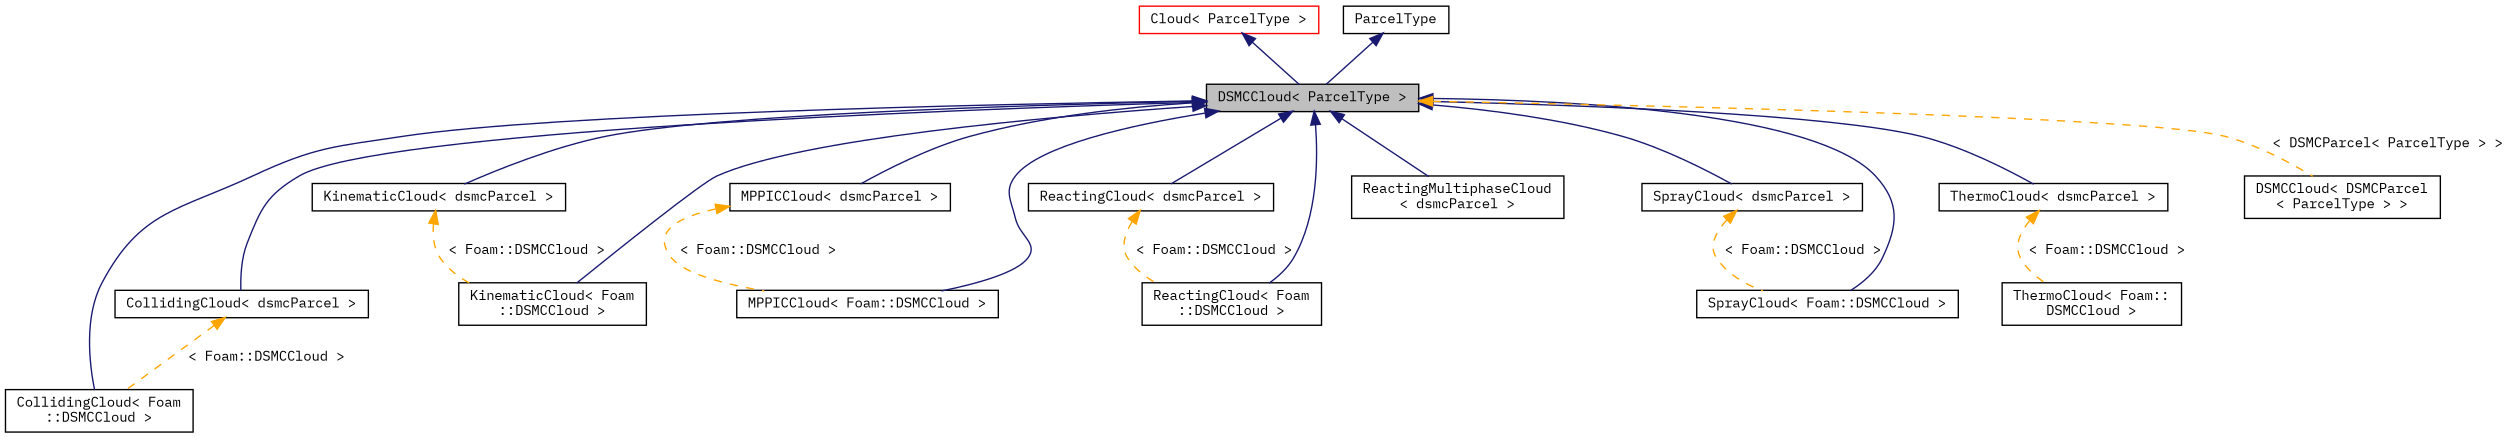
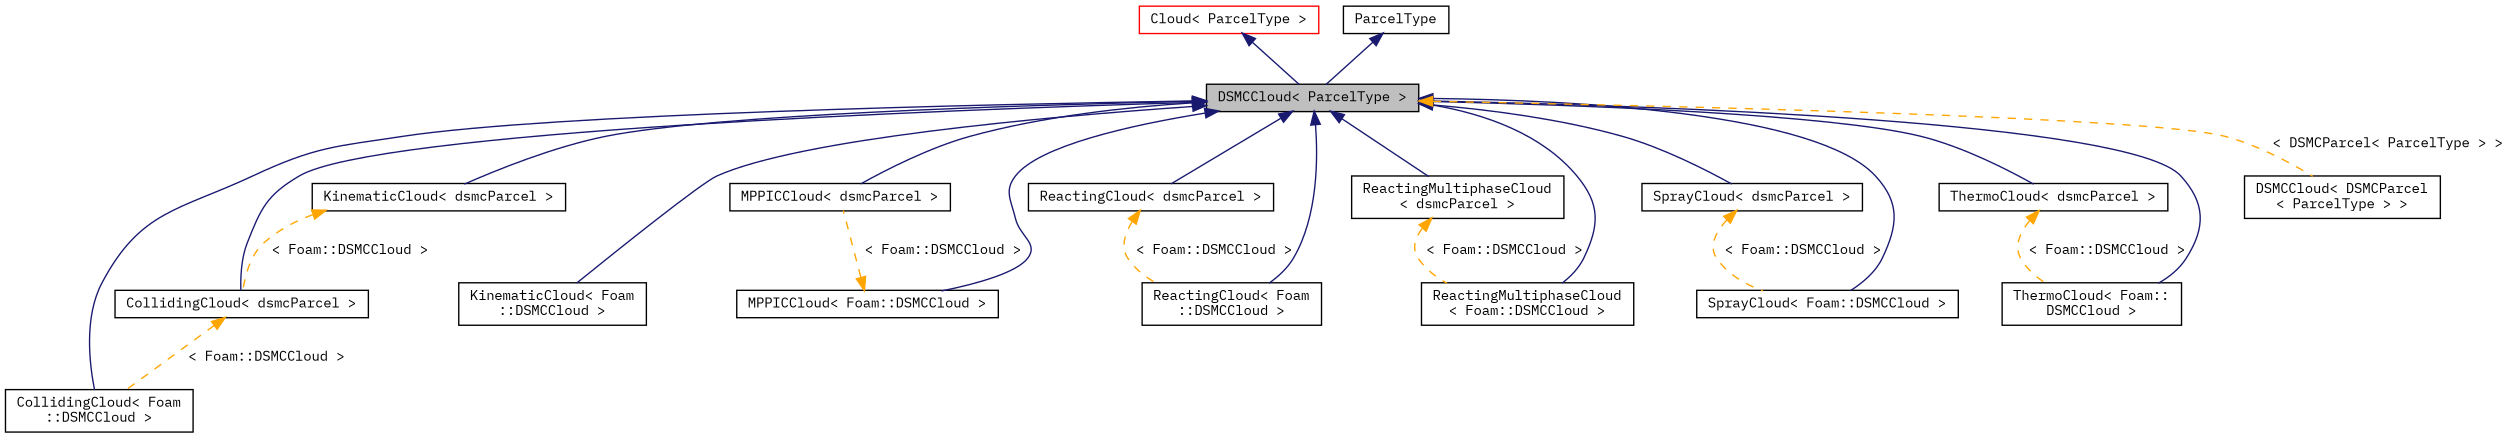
edge "ThermoCloud< Foam:: DSMCCloud >" -> "DSMCCloud< ParcelType >": added
edge "KinematicCloud< Foam ::DSMCCloud >" -> "KinematicCloud< dsmcParcel >": now "CollidingCloud< dsmcParcel >" -> "KinematicCloud< dsmcParcel >"
edge "MPPICCloud< Foam::DSMCCloud >" -> "MPPICCloud< dsmcParcel >": reversed
node "ReactingMultiphaseCloud < Foam::DSMCCloud >": added
